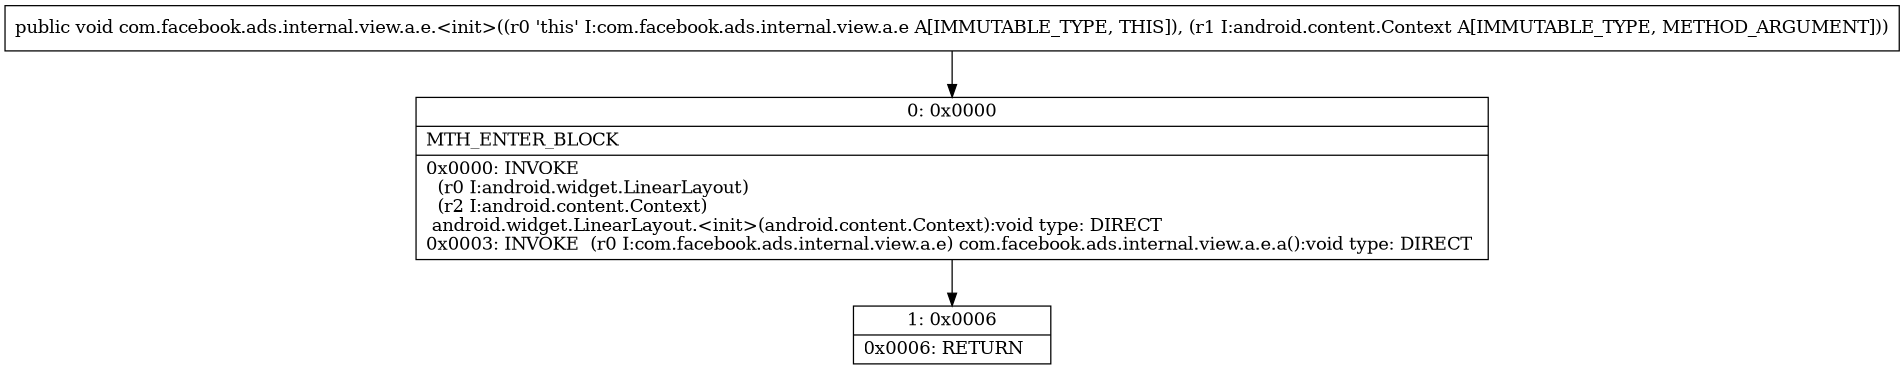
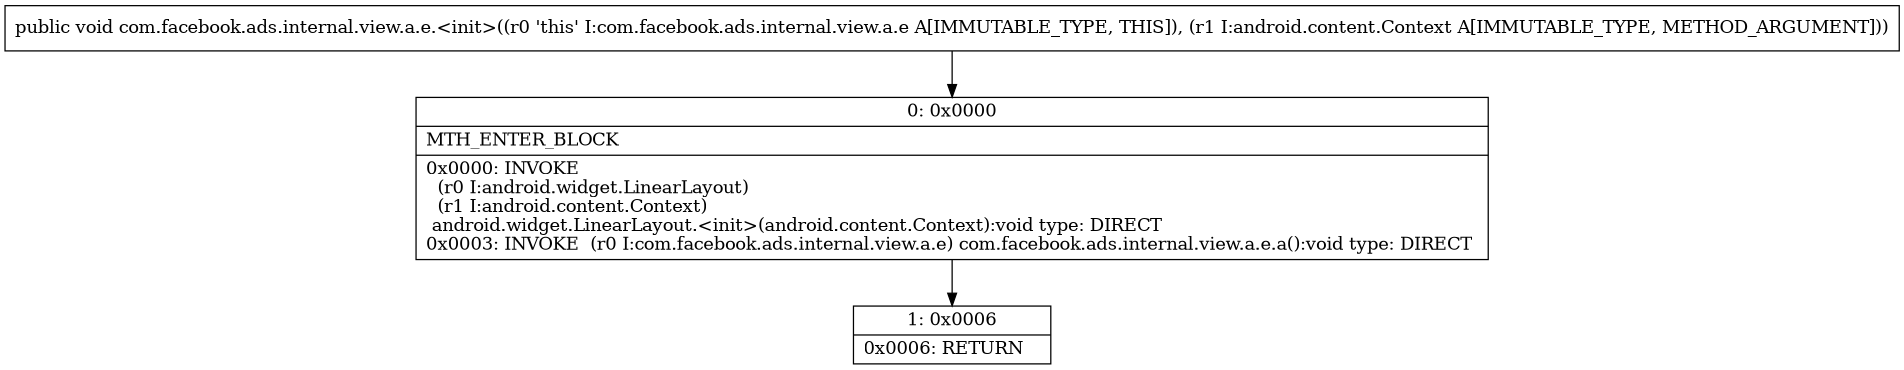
node "0: 0x0000": text "(r2 I:android.content.Context)" -> "(r1 I:android.content.Context)"
